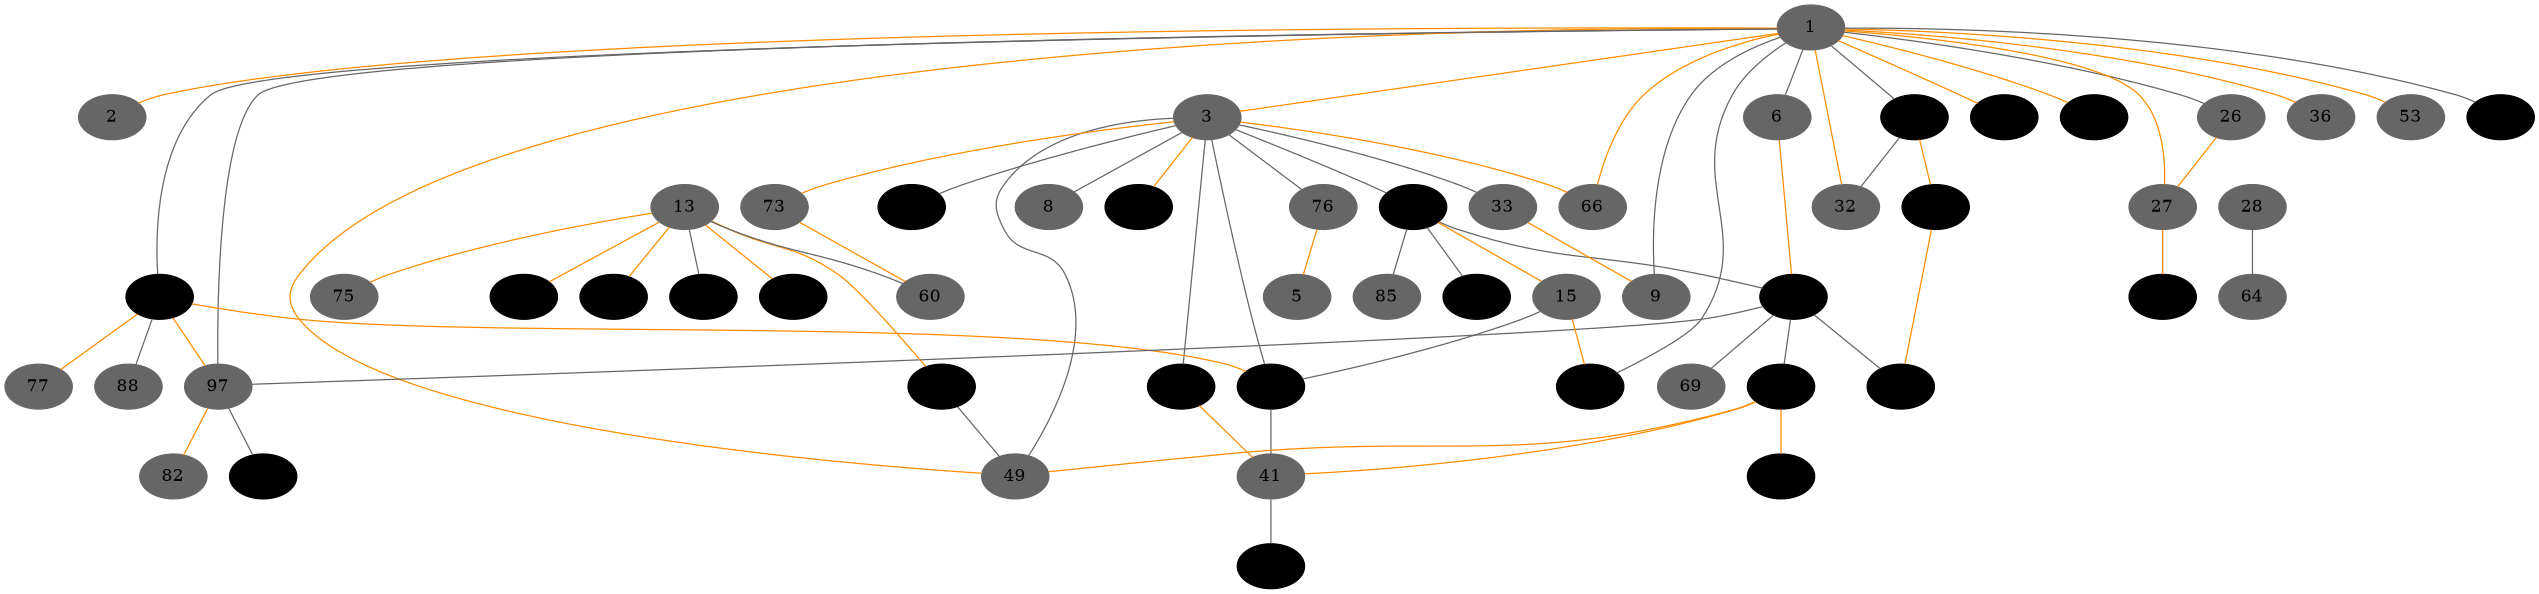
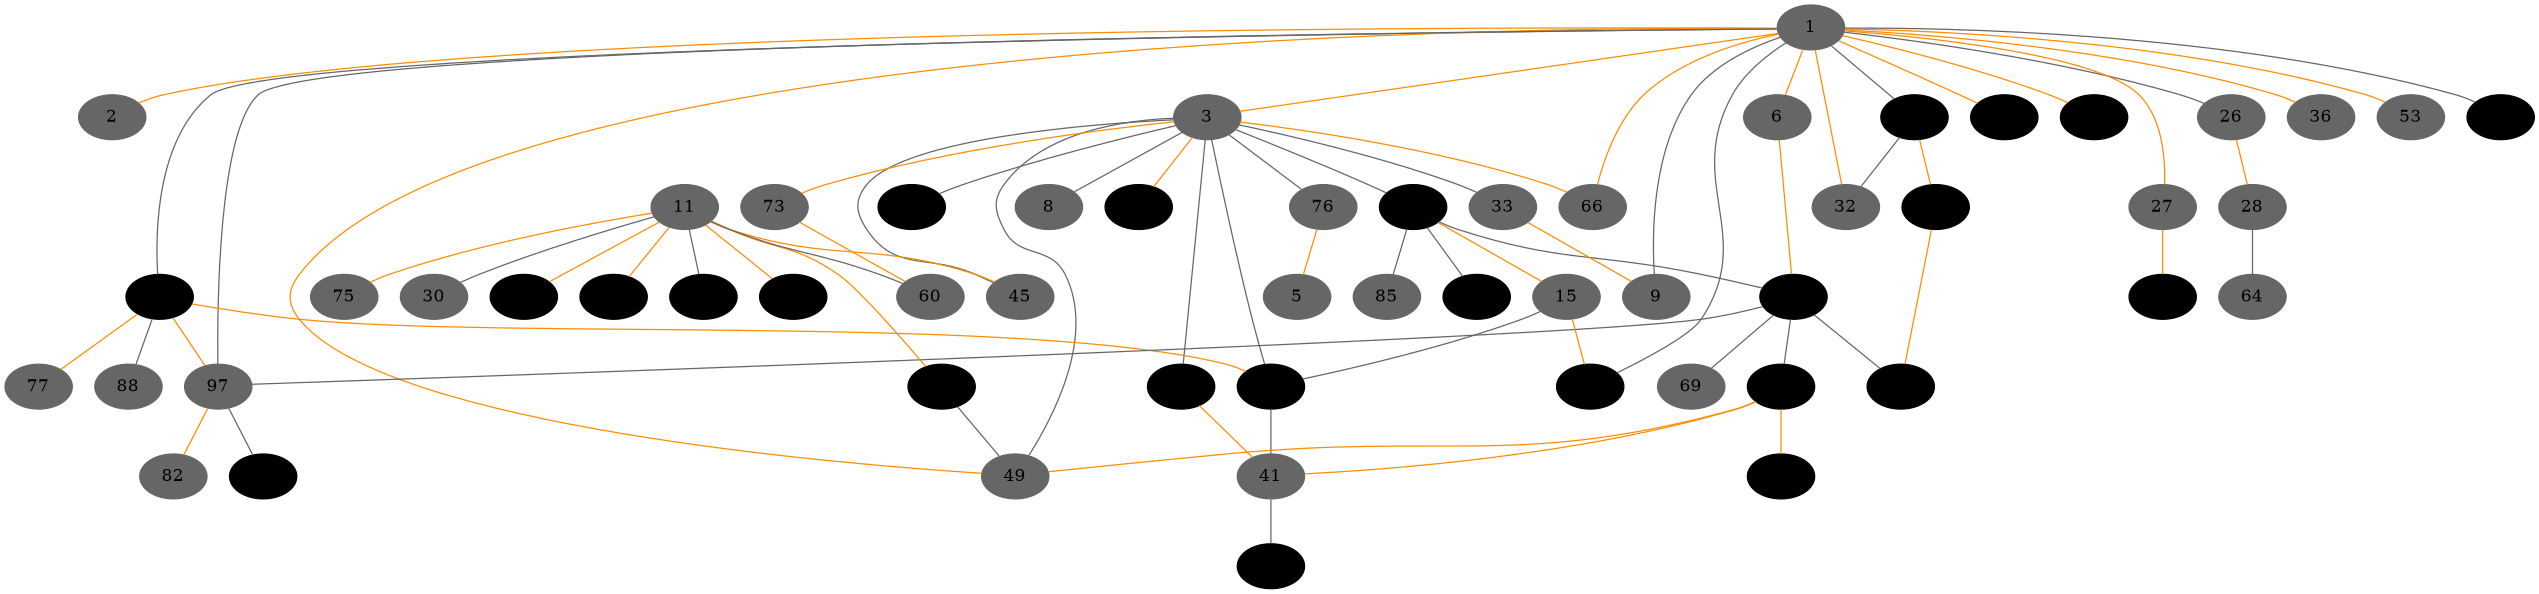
edge "1" -- "6": color gray40 -> darkorange
edge "26" -- "27": now "26" -- "28"
node "13": label "13" -> "11"
node "30": added
node "45": added
